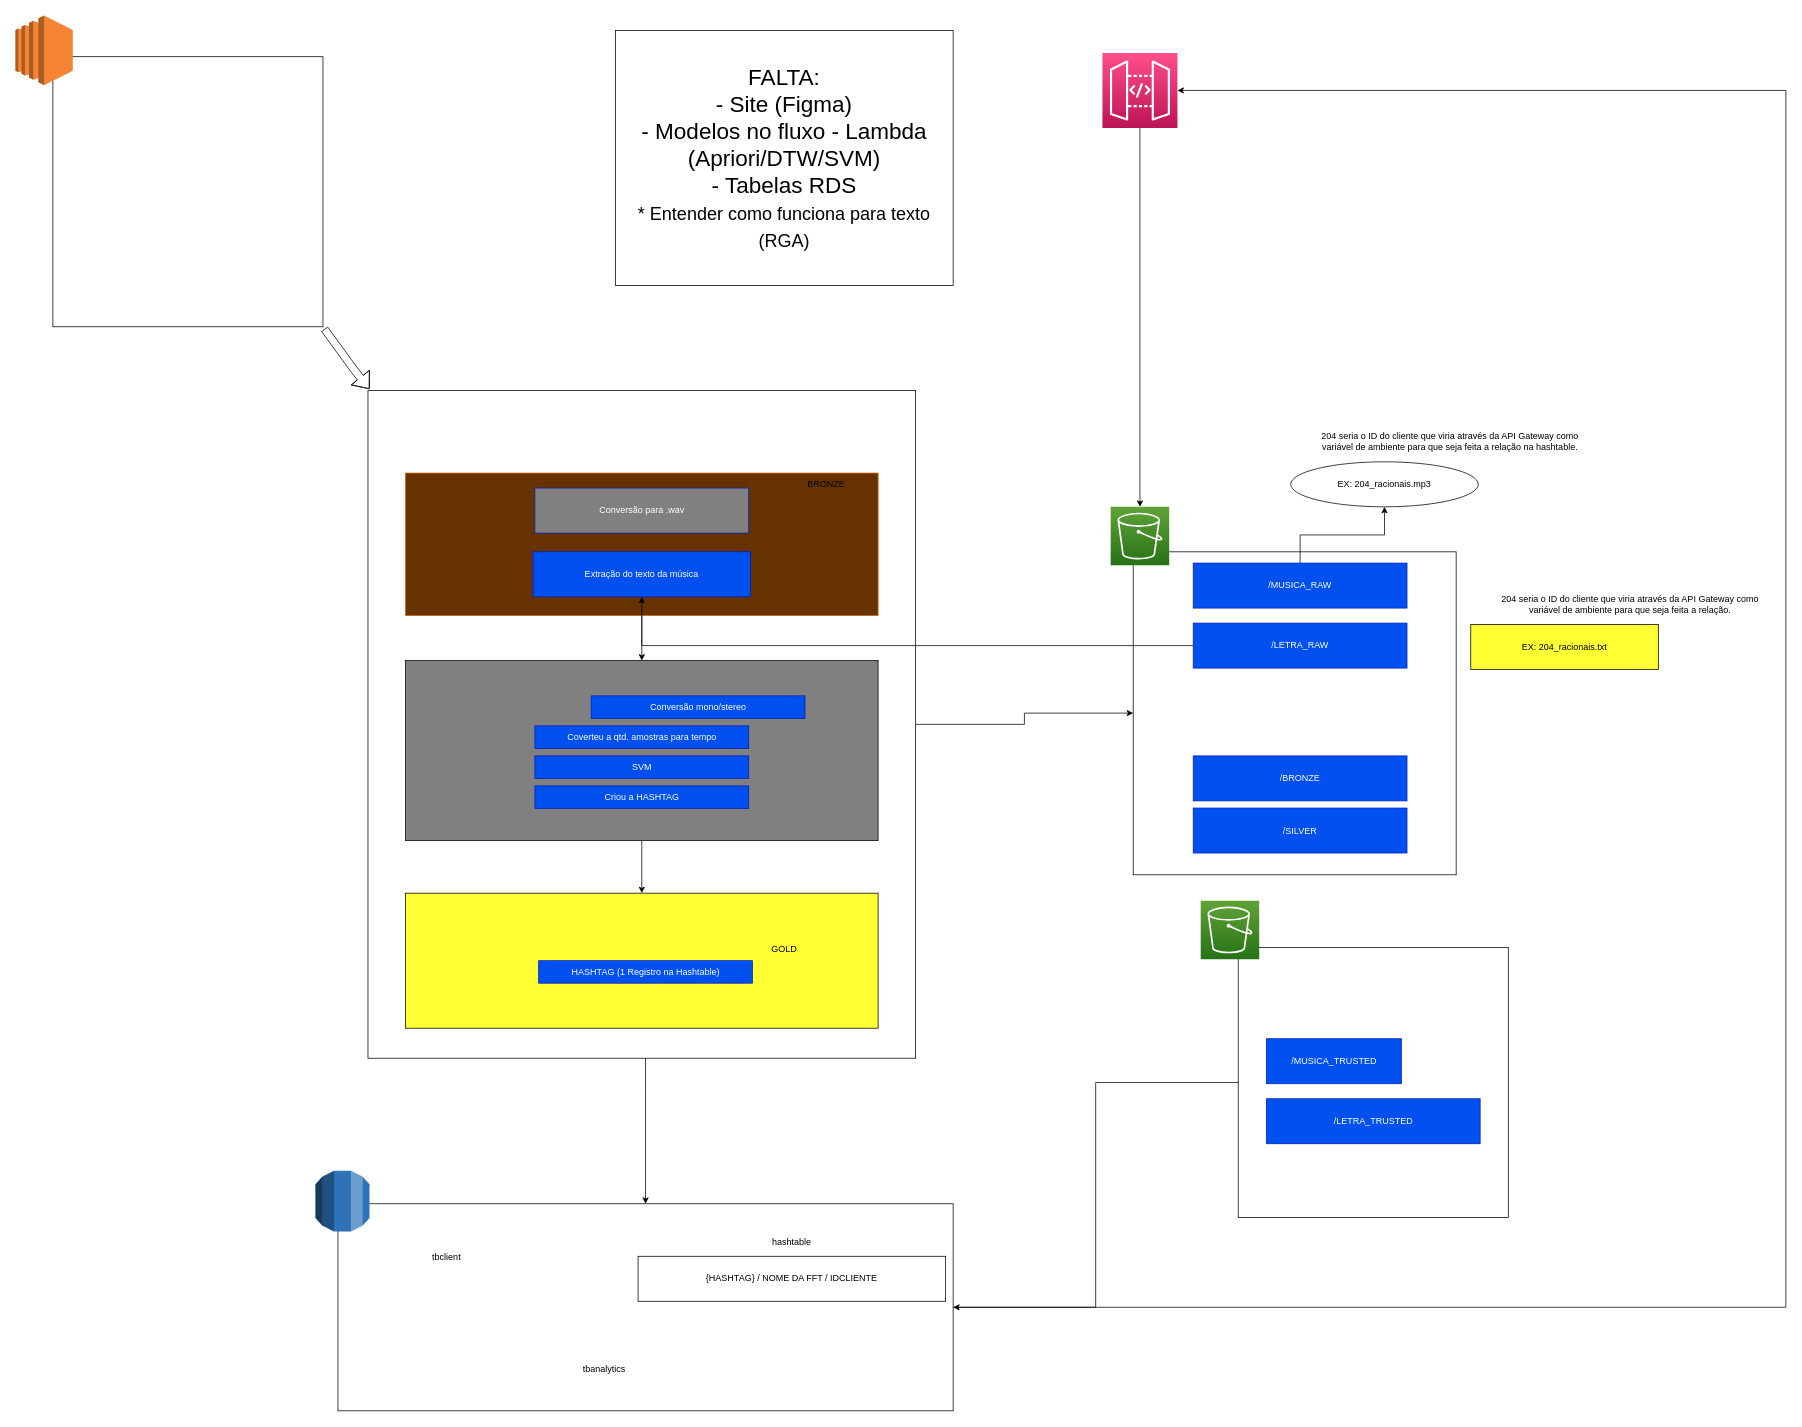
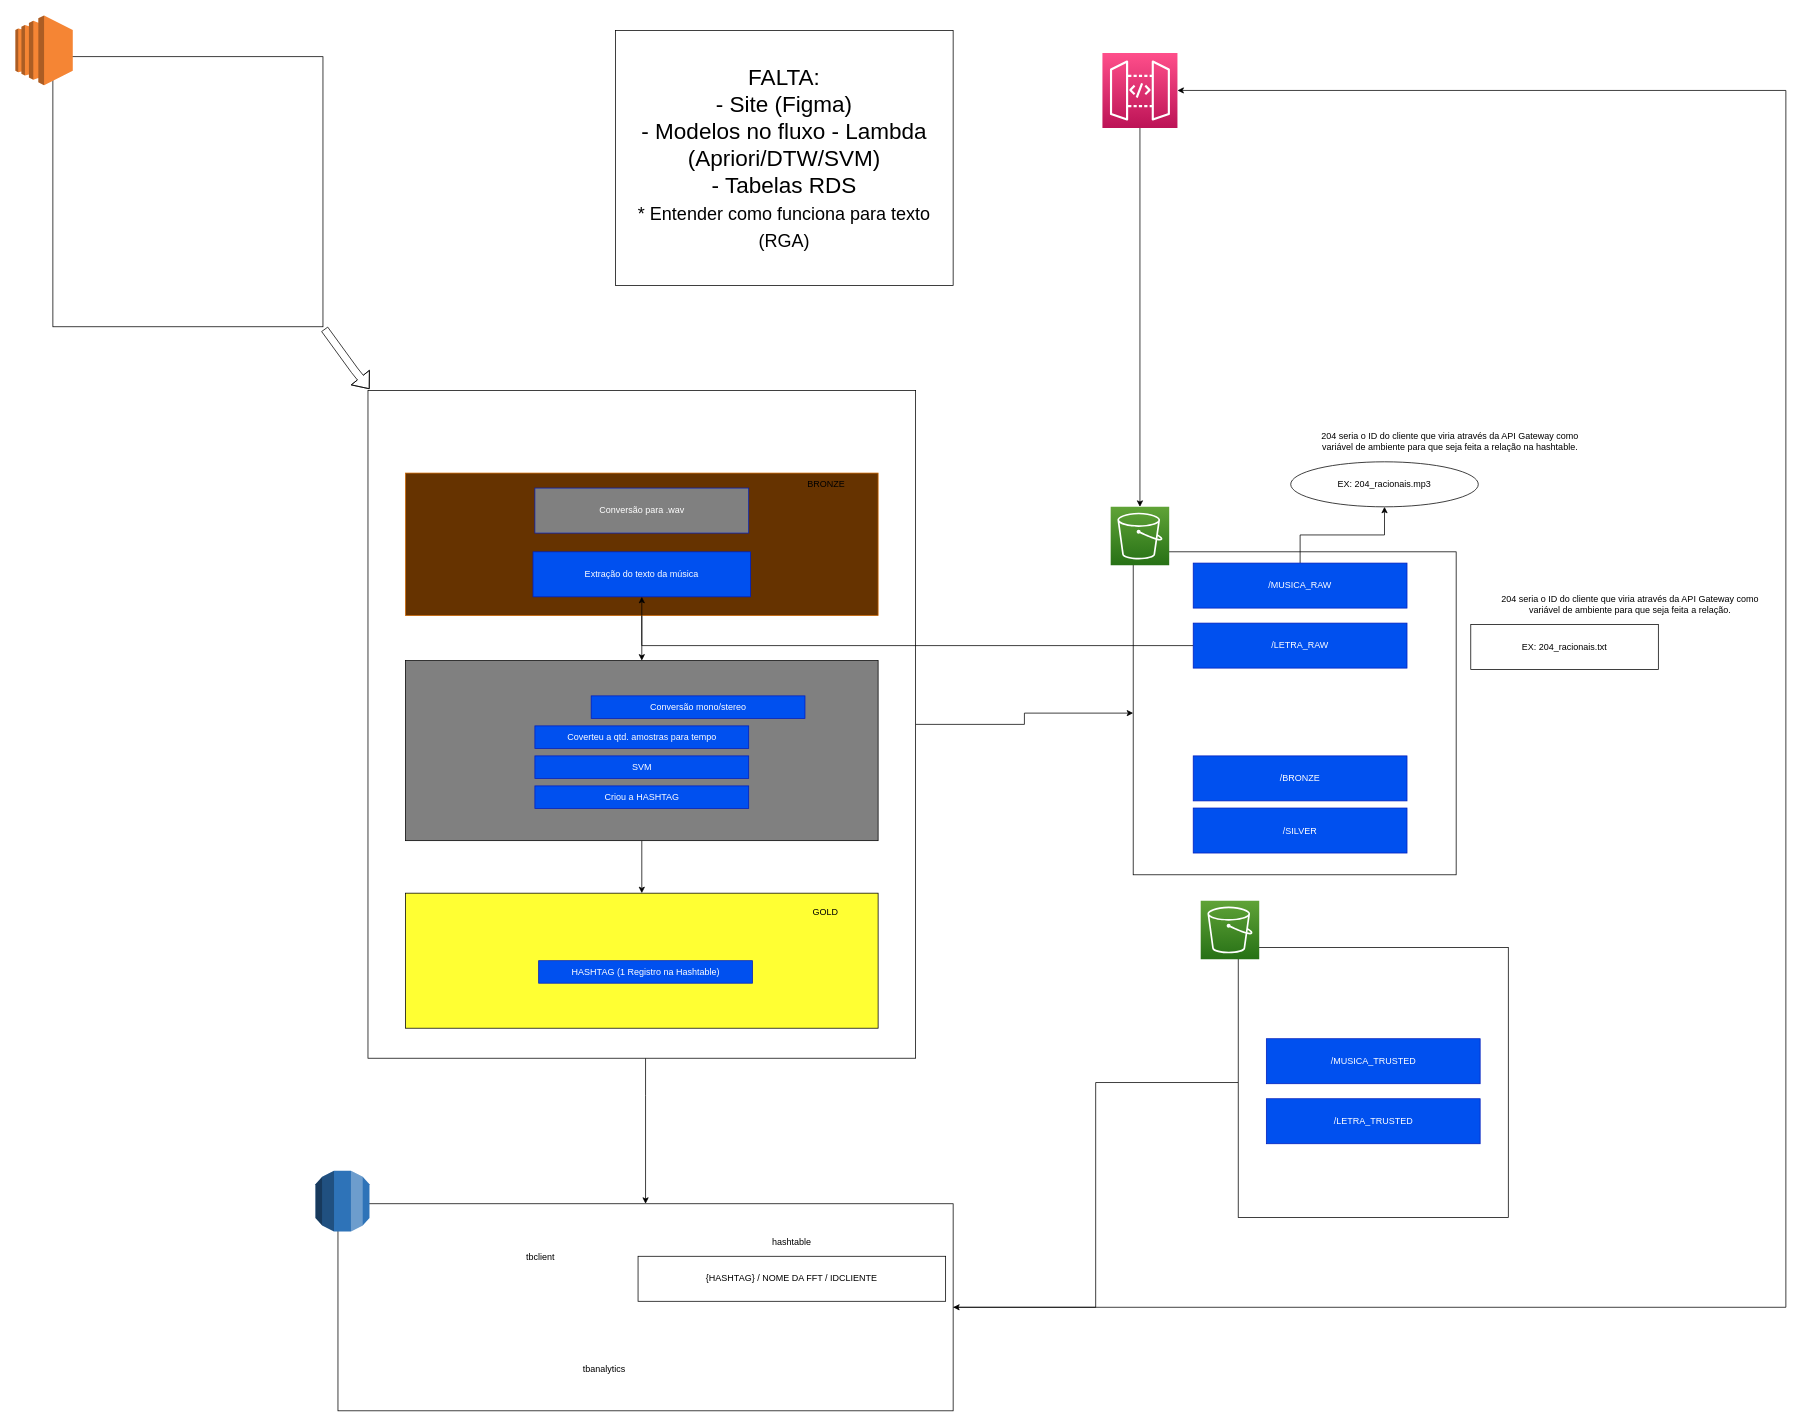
node "EX: 204_racionais.txt": fillcolor #ffff33 -> #ffffff
node "GOLD": moved (784, 949) -> (825, 912)
node "/MUSICA_TRUSTED": size 135x45 -> 214x45
node "tbclient": moved (447, 1257) -> (540, 1257)
